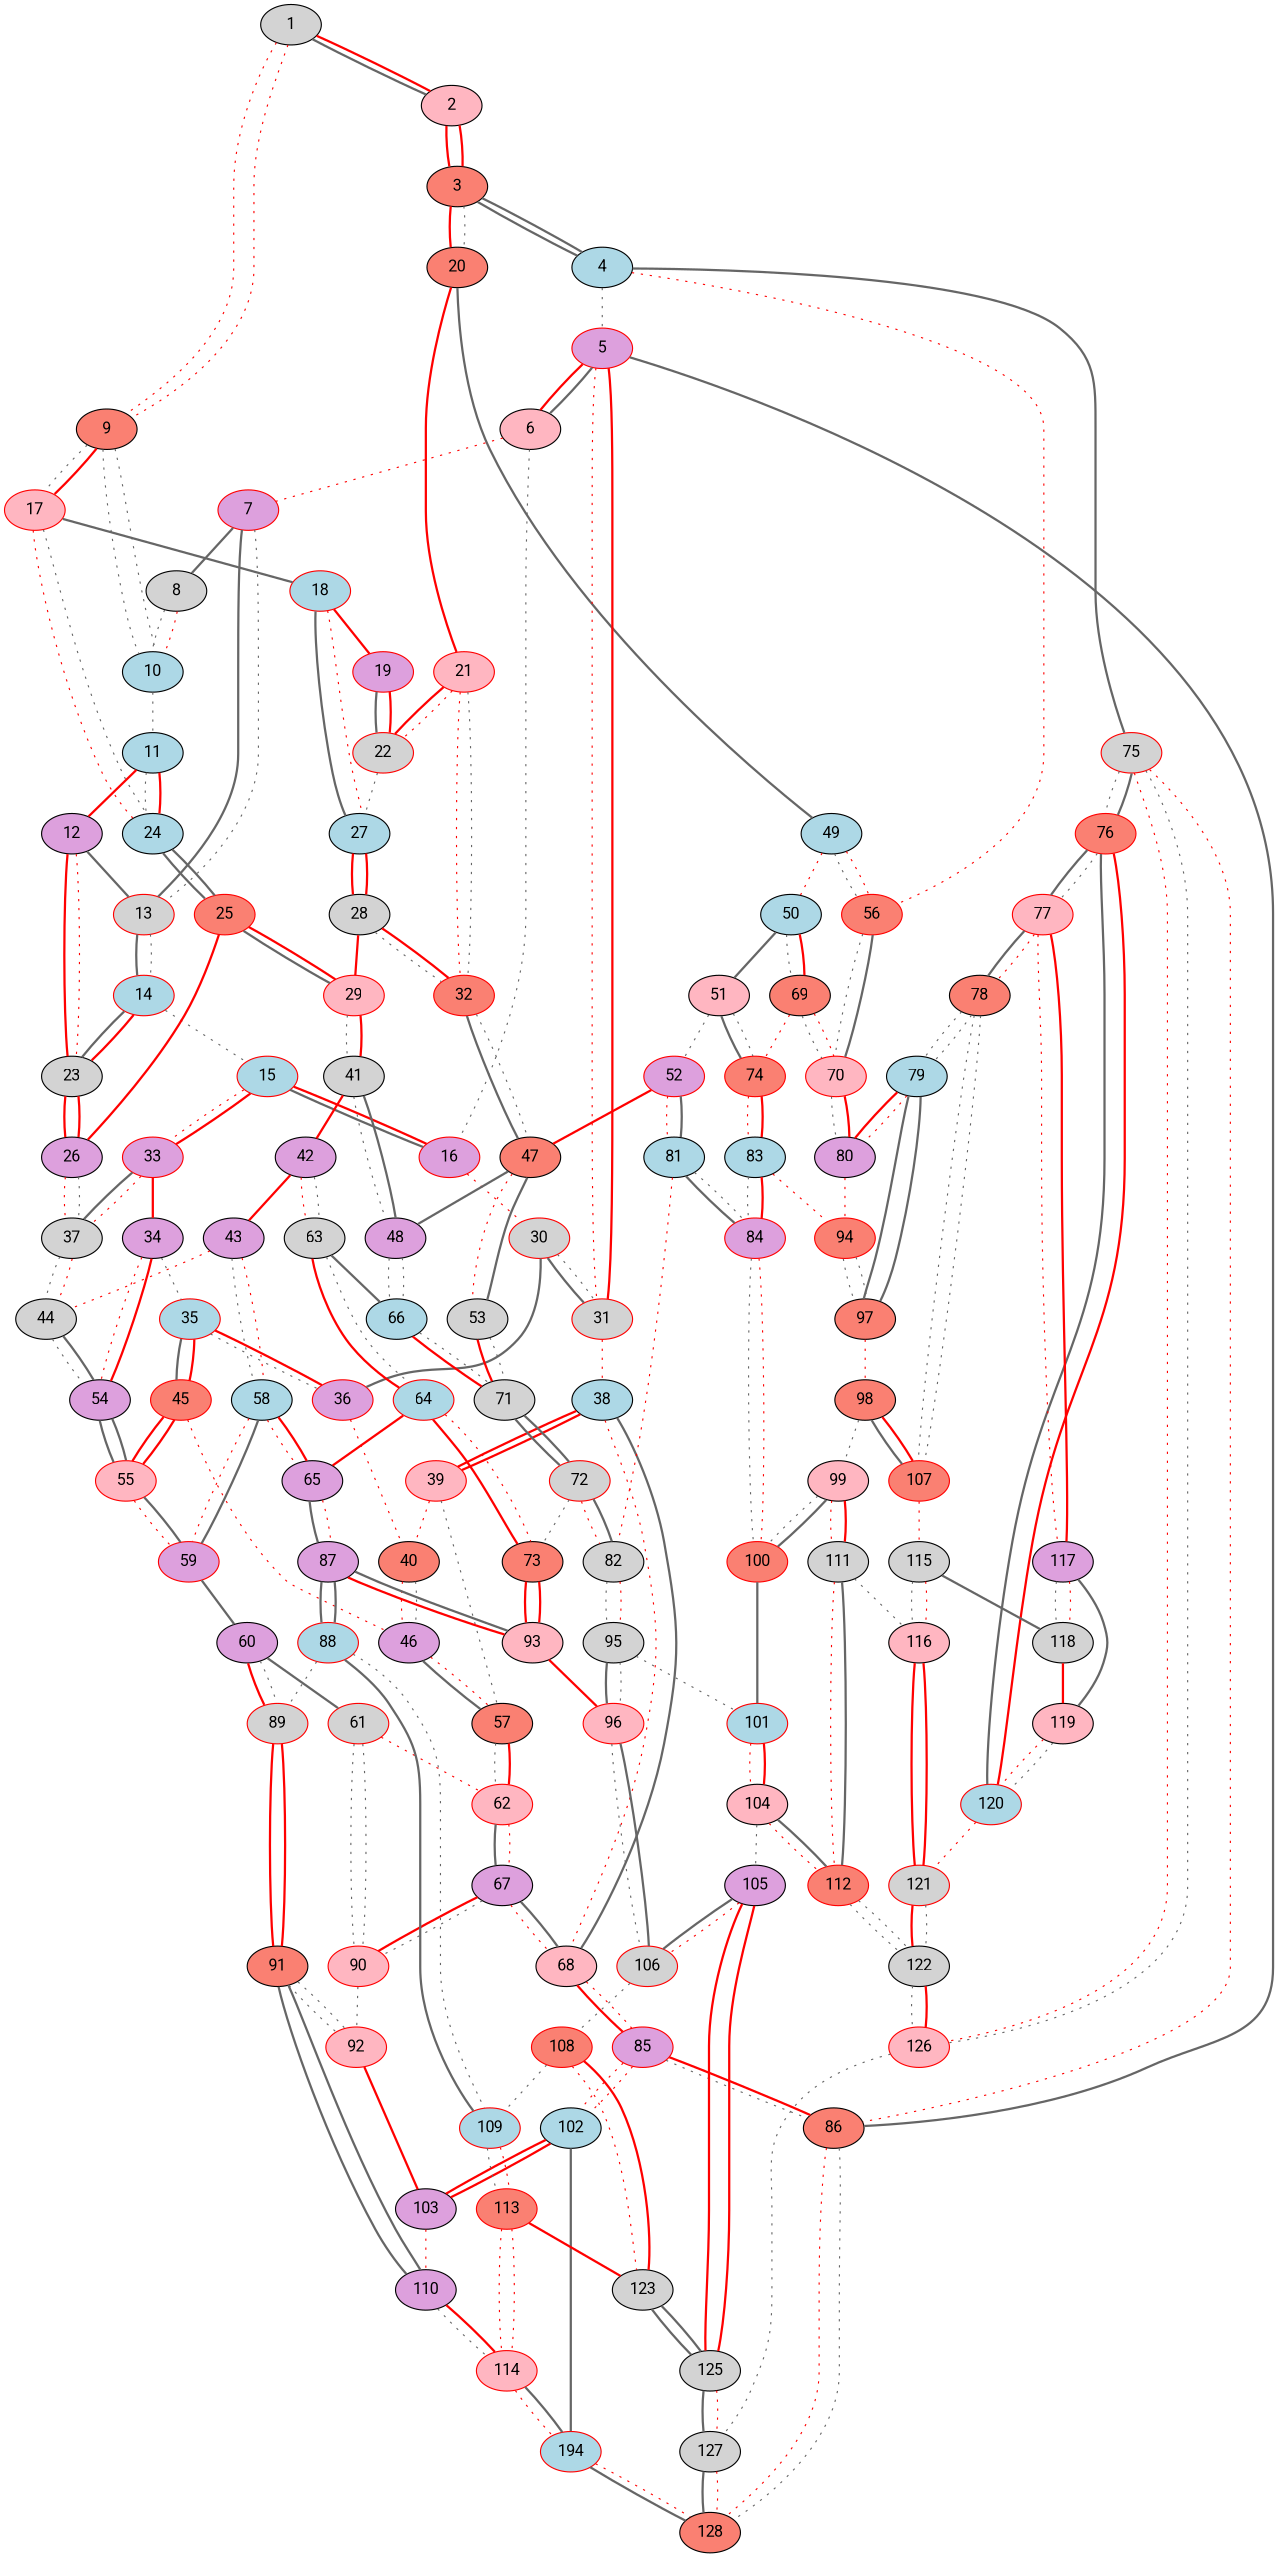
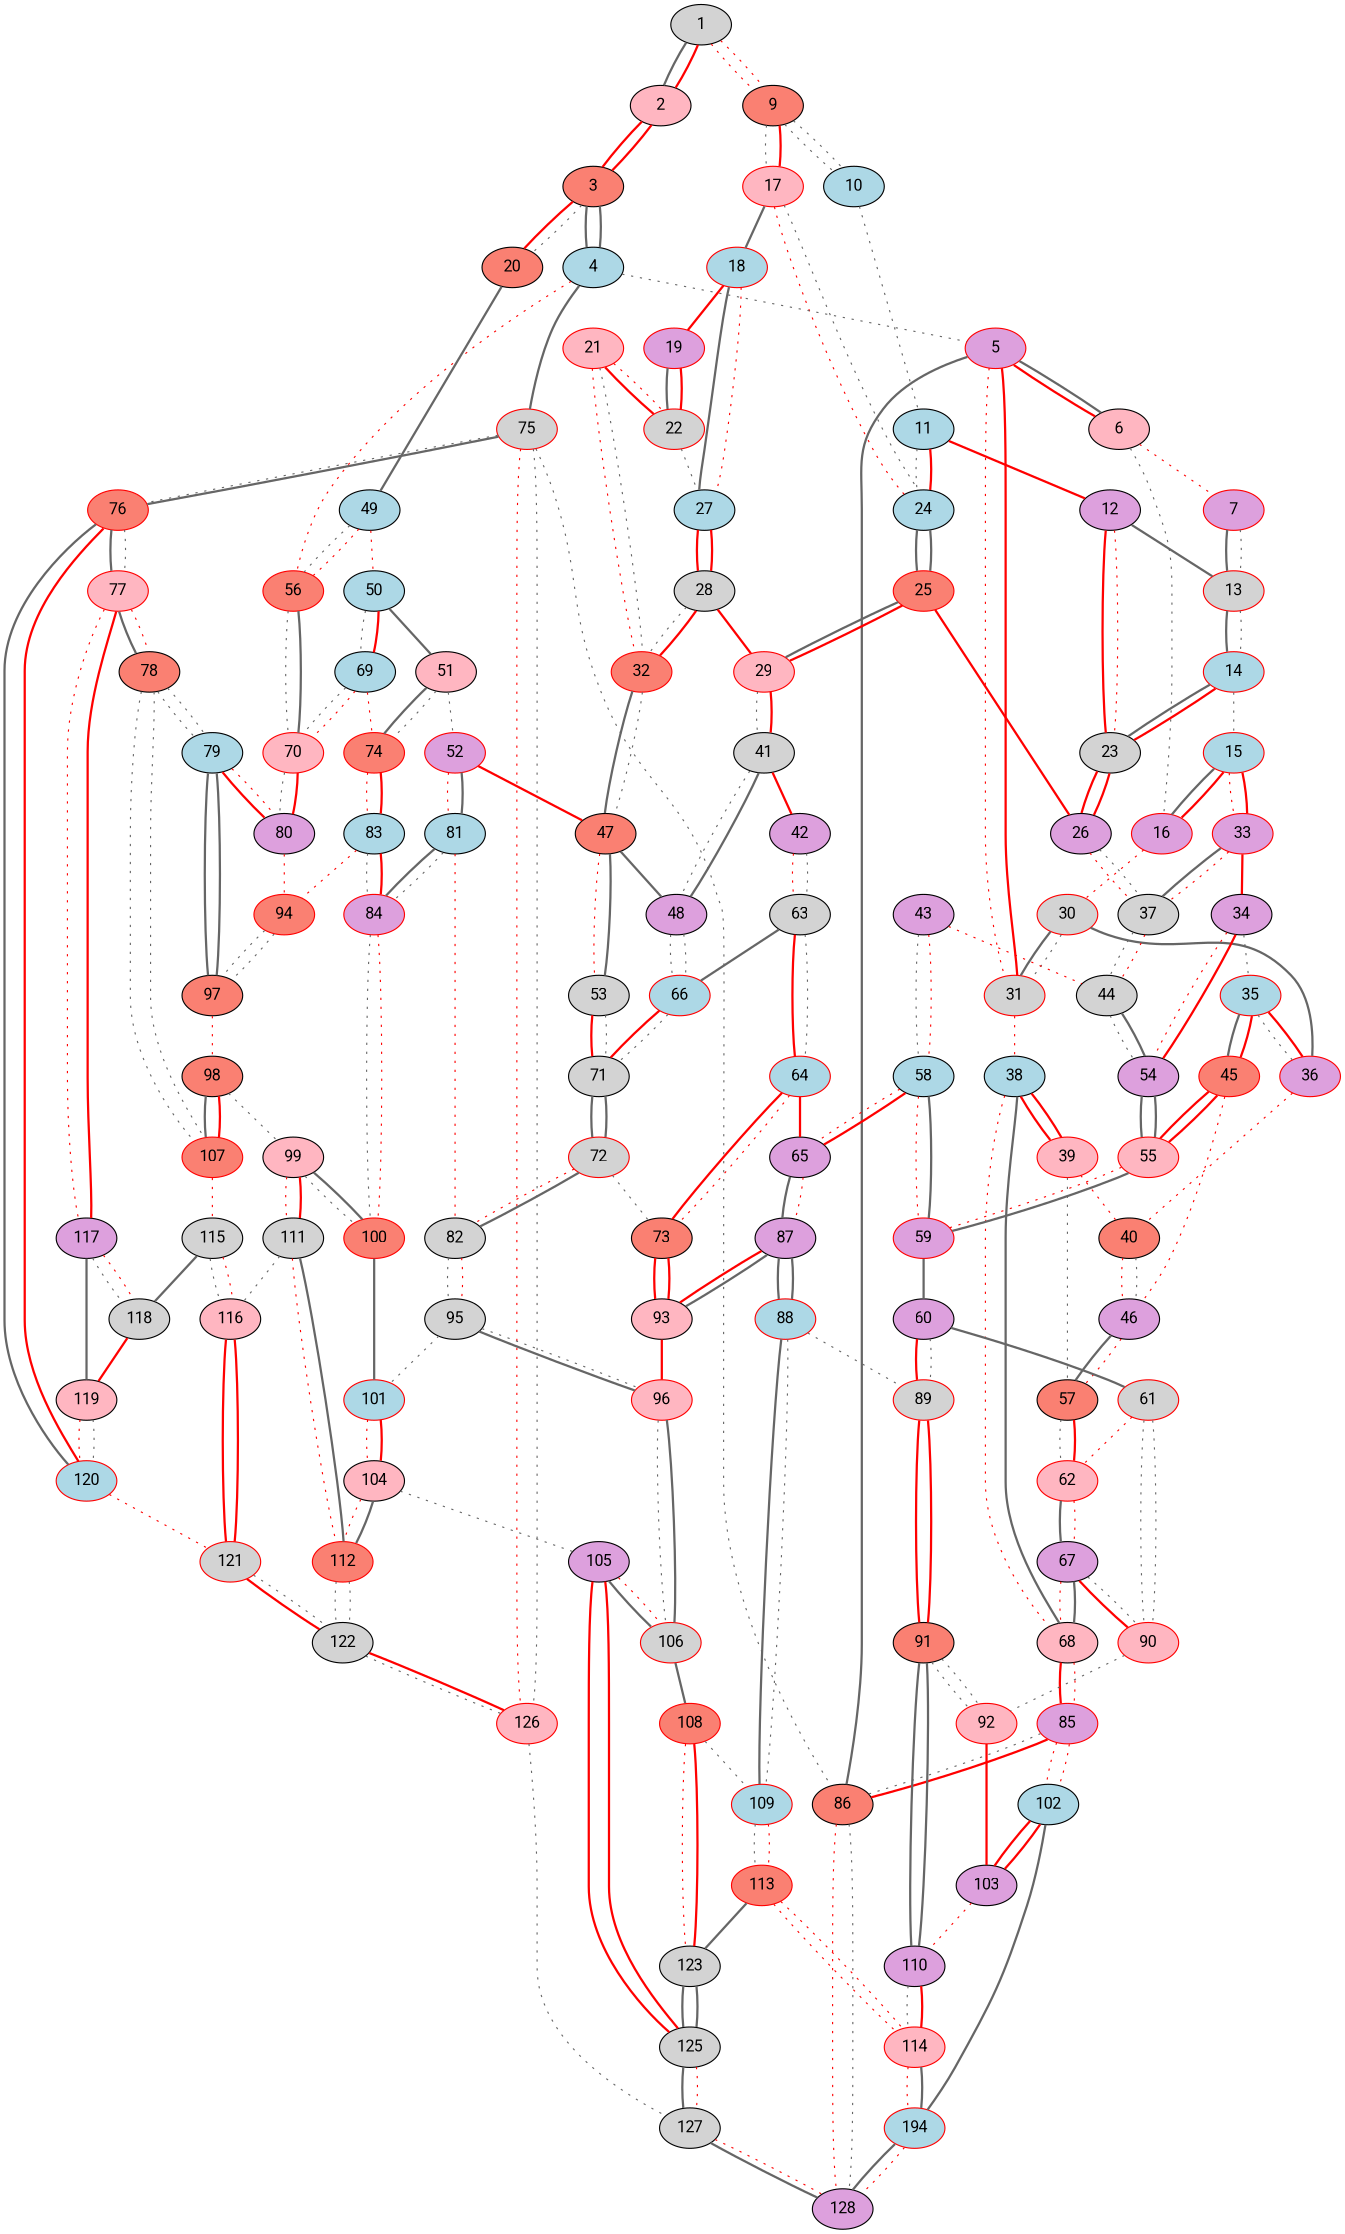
edge "20" -- "21": removed
node "8": removed
node "69": fillcolor salmon -> lightblue
edge "42" -- "43": removed
node "66": color black -> red
edge "75" -- "86": color red -> gray40
edge "106" -- "108": style dotted -> bold
edge "113" -- "123": color red -> gray40
node "128": fillcolor salmon -> plum
